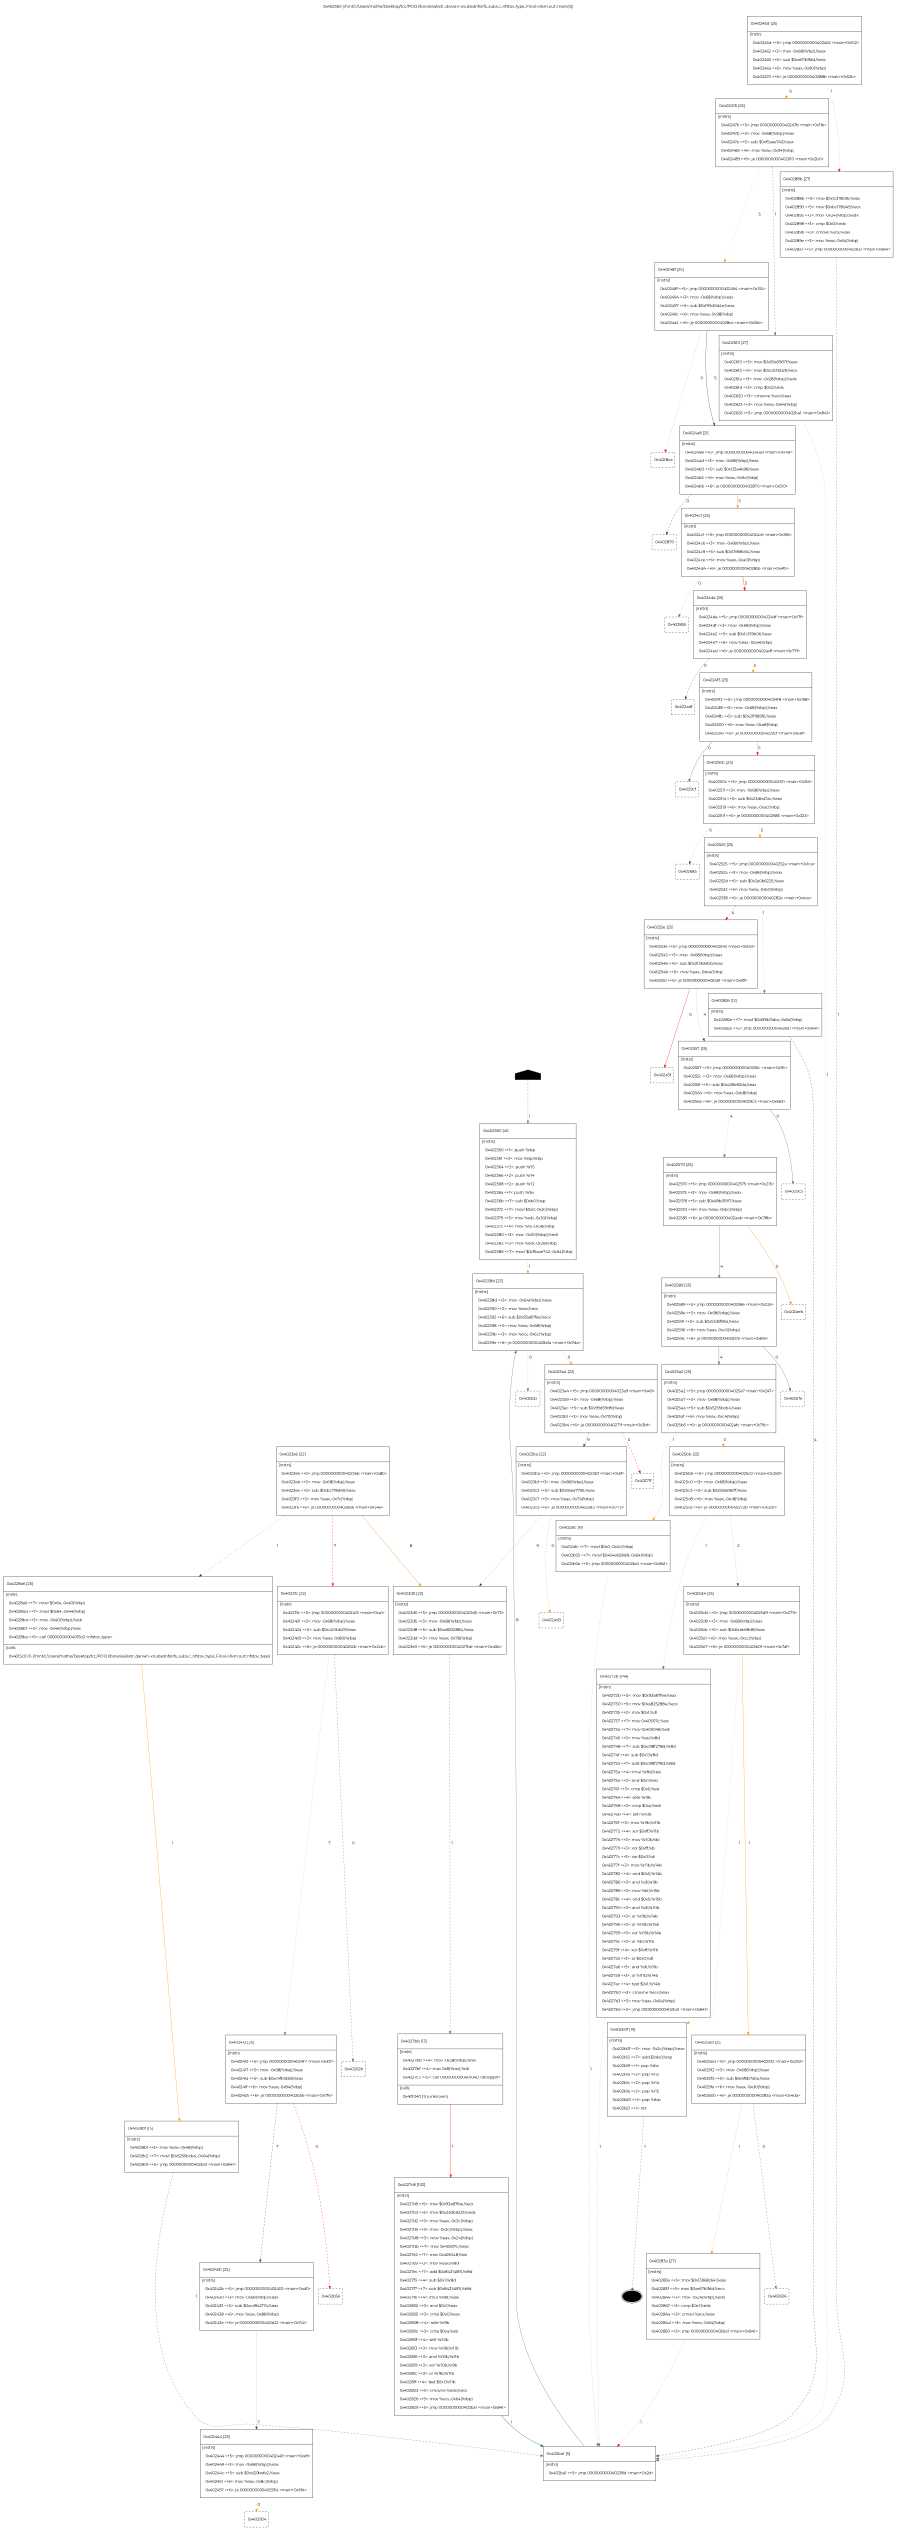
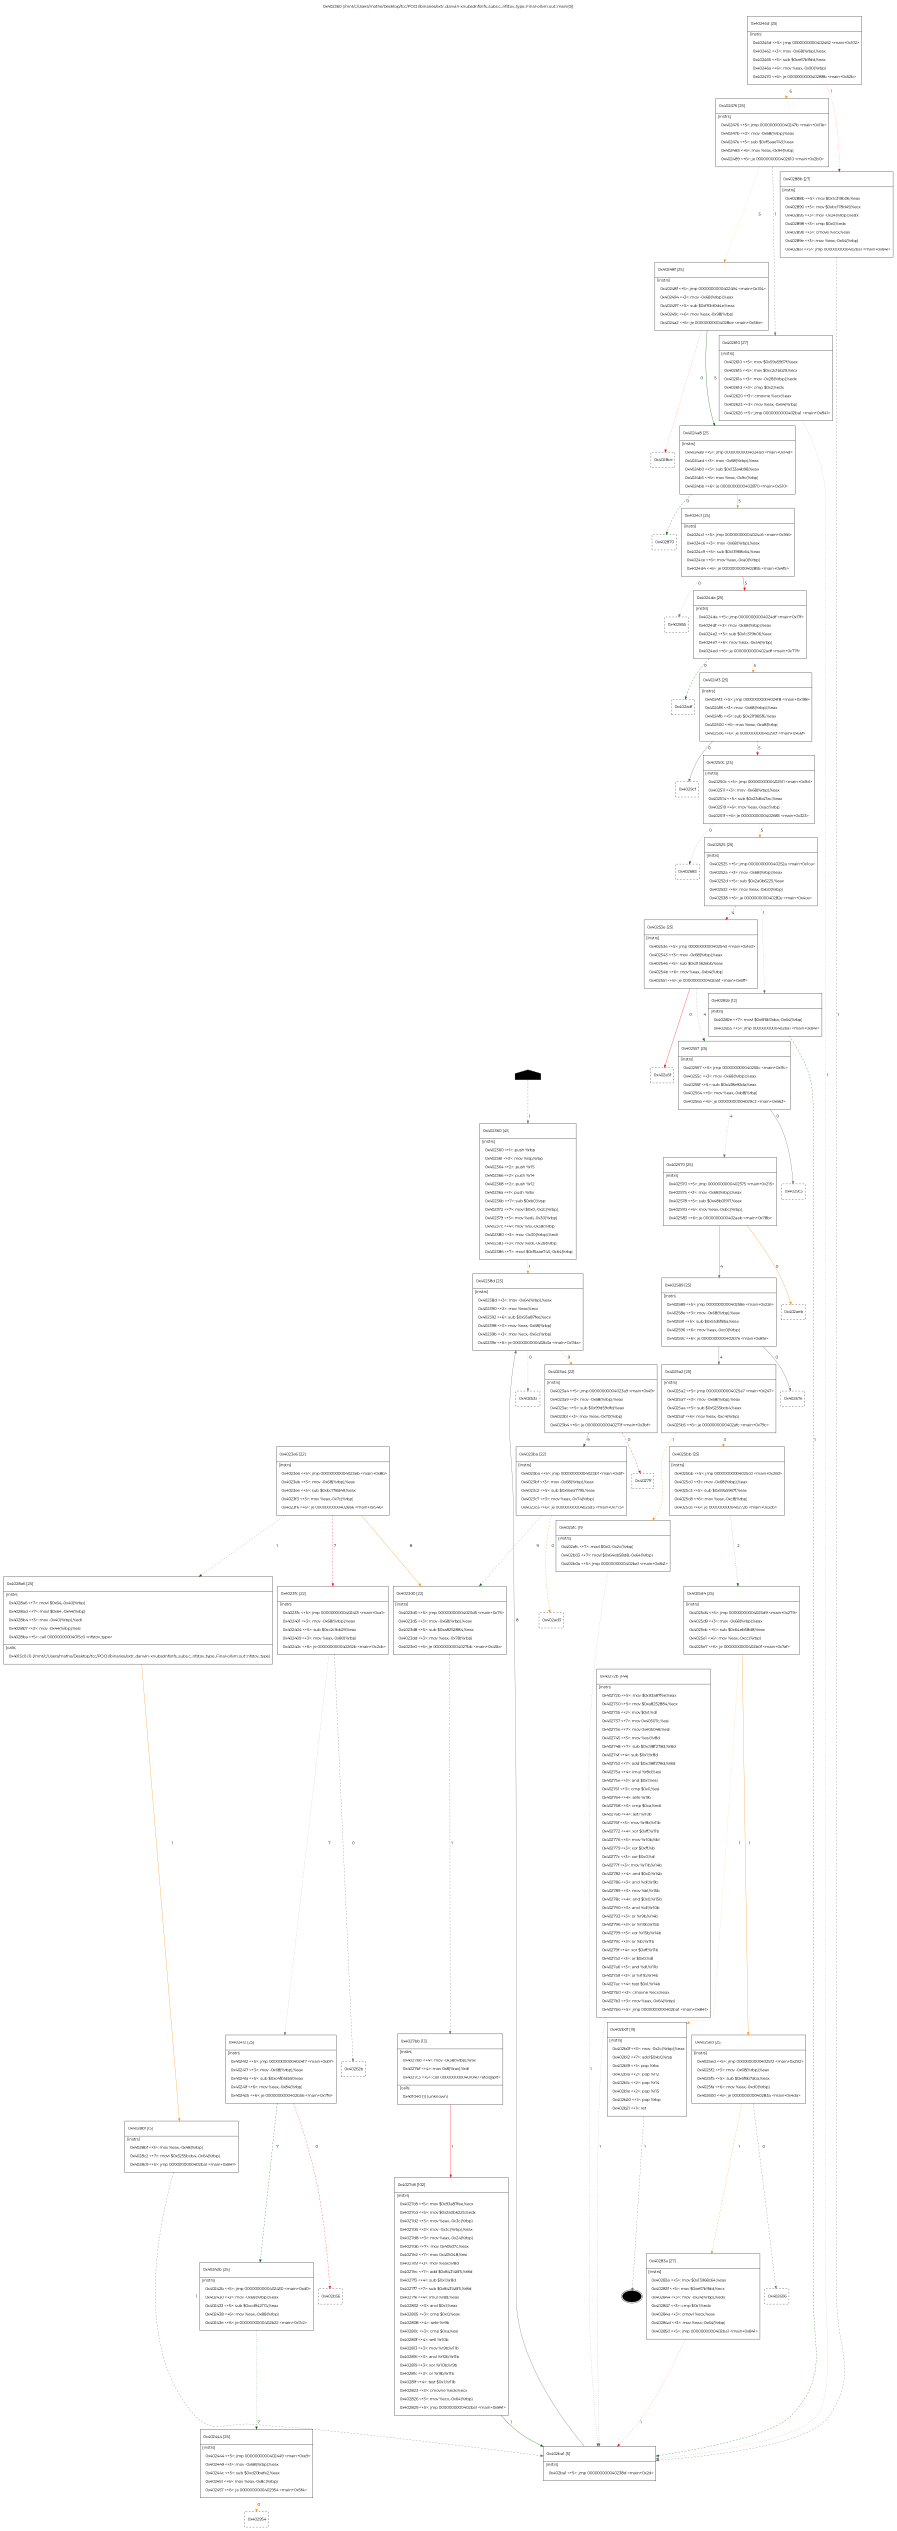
edge "0x40282e [12]" -> "0x402ba1 [5]": label " 4" -> " 1"
edge "0x4025bb [25]" -> "0x40272b [144]": removed, label "1"
